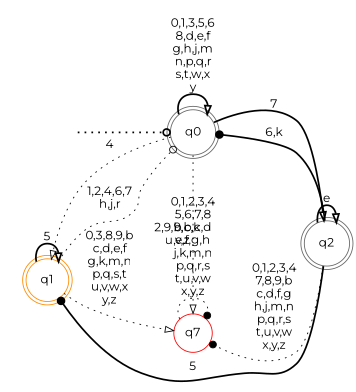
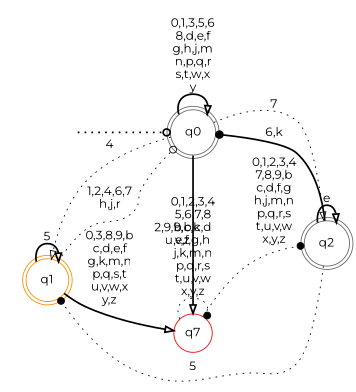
edge "q0" -> "q2": style bold -> dotted
edge "q0" -> "q7": style dotted -> bold
edge "q1" -> "q7": style dotted -> bold
edge "q2" -> "q7": reversed
edge "q2" -> "q1": style bold -> dotted
